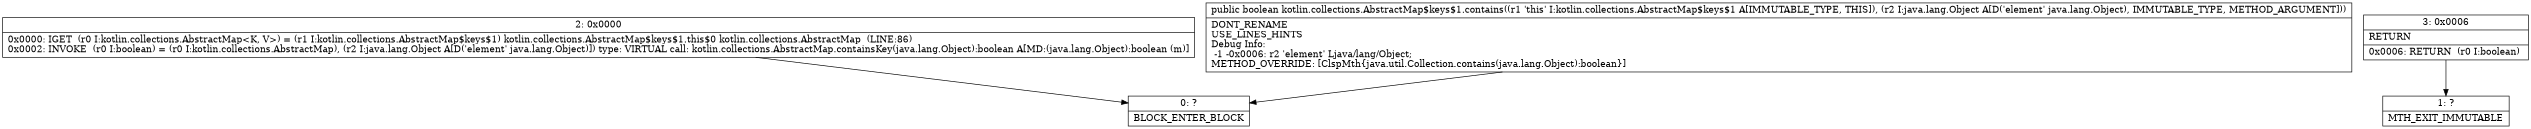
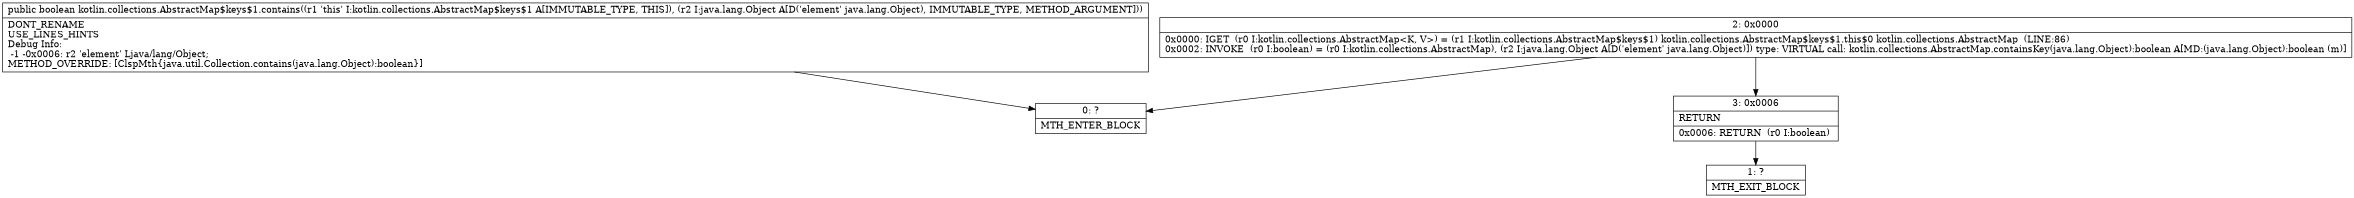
edge "2: 0x0000" -> "3: 0x0006": added
node "0: ?": text "BLOCK_ENTER_BLOCK" -> "MTH_ENTER_BLOCK"
node "1: ?": text "MTH_EXIT_IMMUTABLE" -> "MTH_EXIT_BLOCK"
